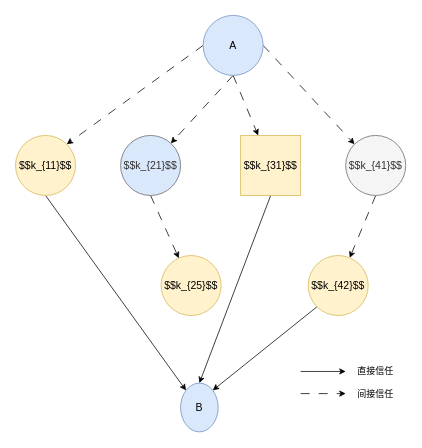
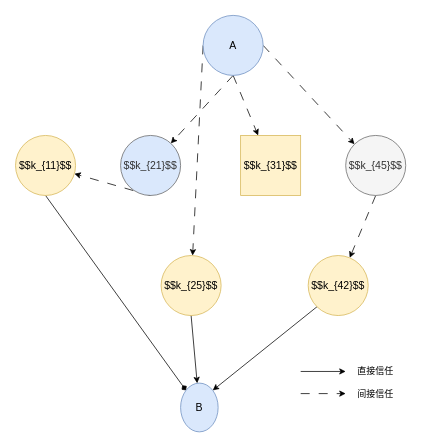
edge "A" -> "$$k_{11}$$": now "A" -> "$$k_{25}$$"
node "$$k_{41}$$": label "$$k_{41}$$" -> "$$k_{45}$$"
edge "$$k_{21}$$" -> "$$k_{25}$$": now "$$k_{21}$$" -> "$$k_{11}$$"
edge "$$k_{31}$$" -> "B": removed
edge "$$k_{25}$$" -> "B": added
edge "$$k_{11}$$" -> "B": arrowhead classic -> diamond
